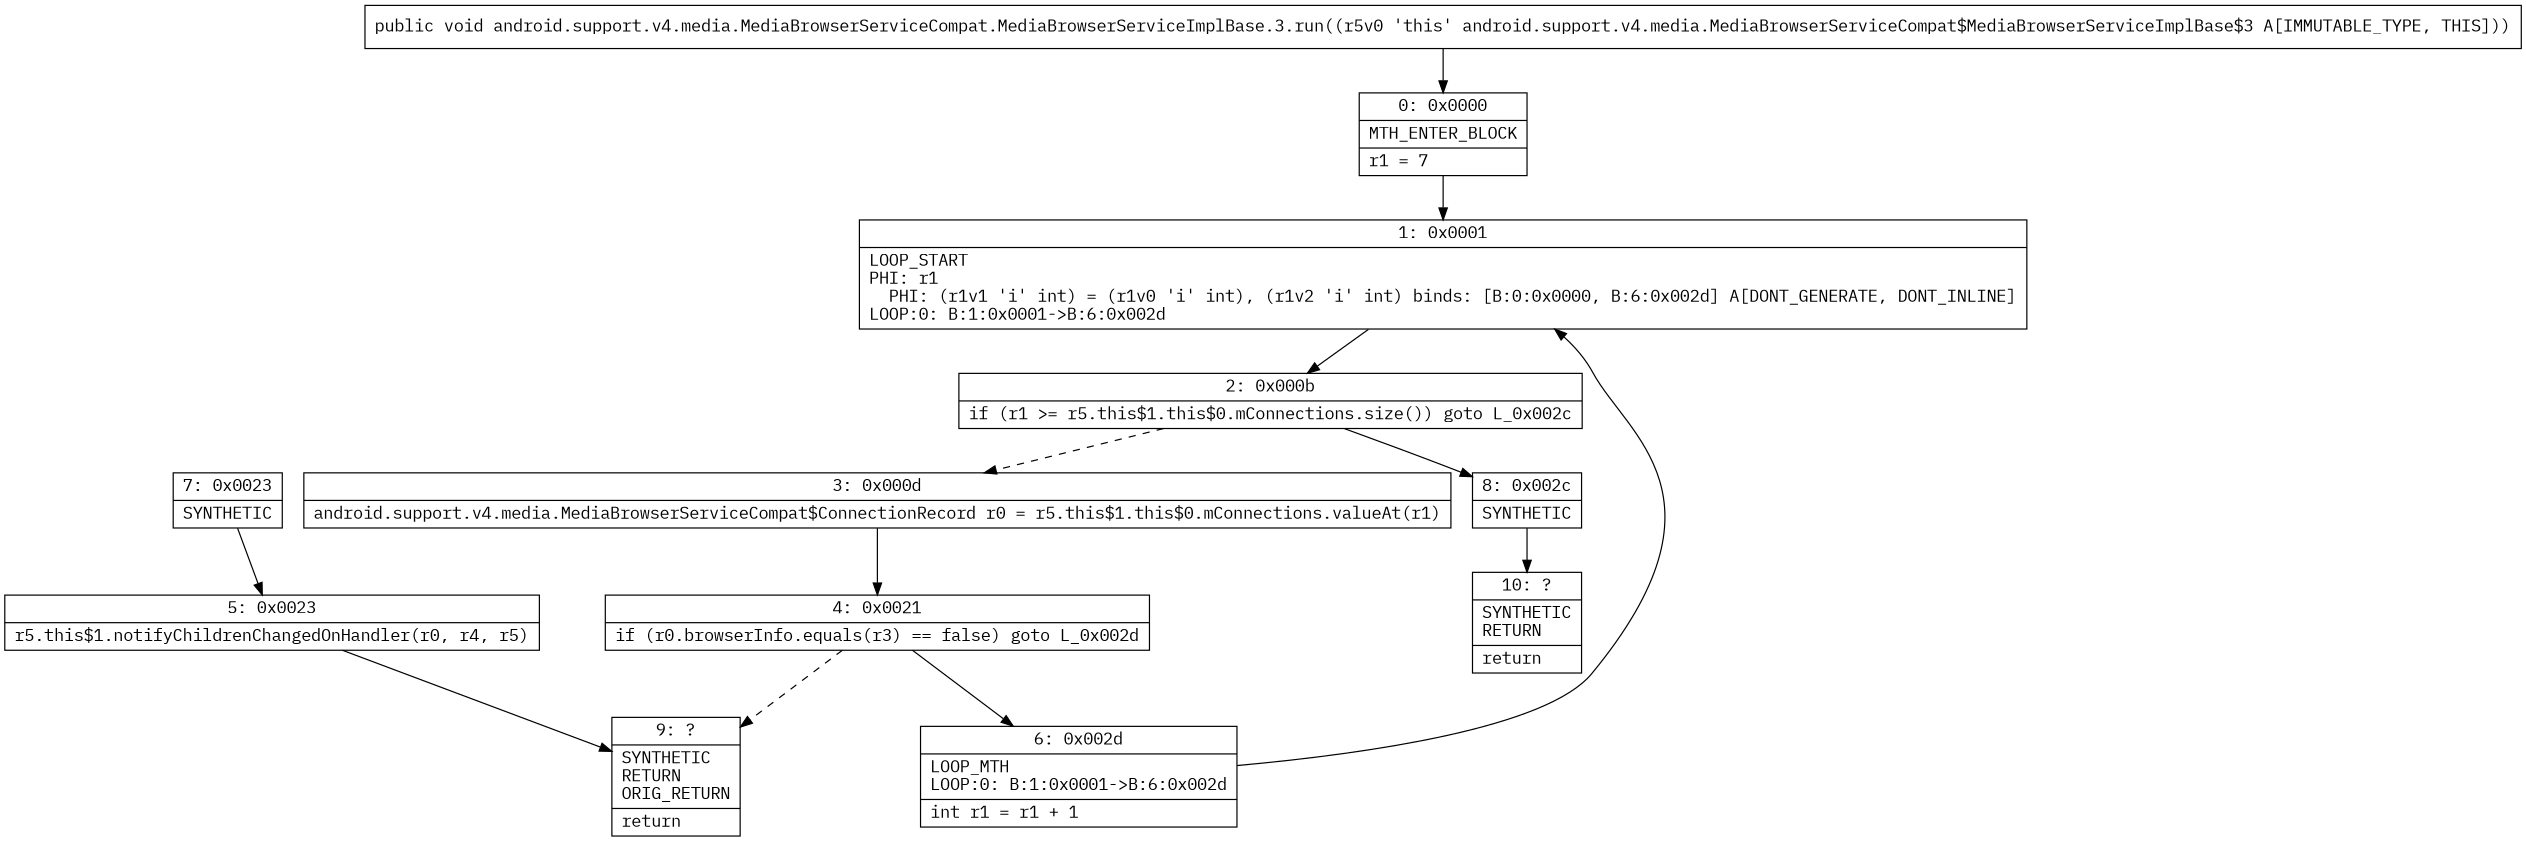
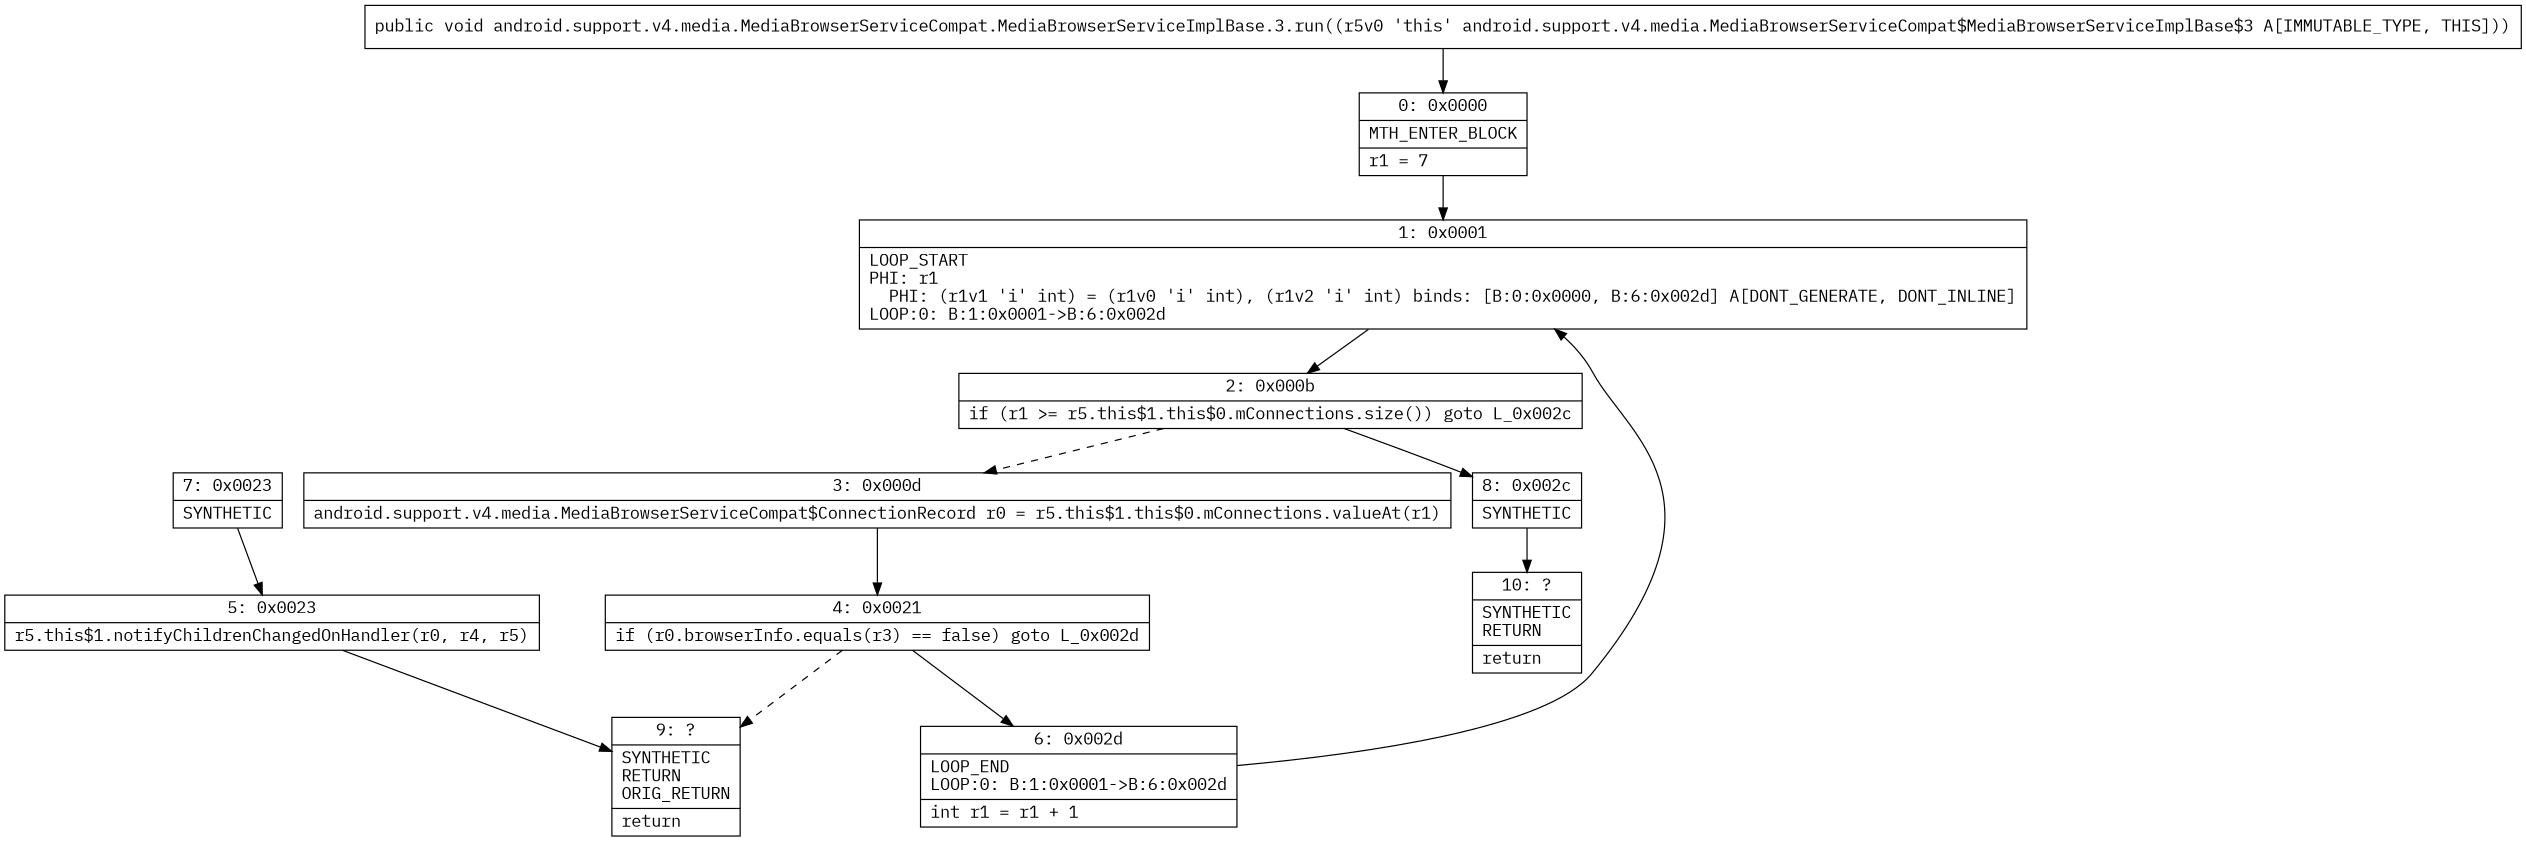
node "6: 0x002d": text "LOOP_MTH" -> "LOOP_END"
